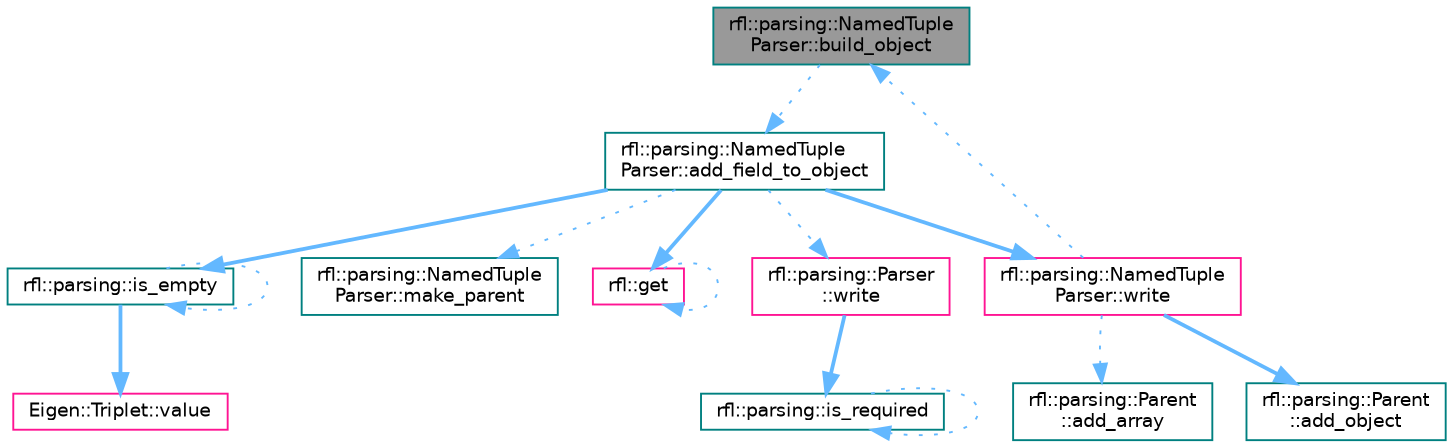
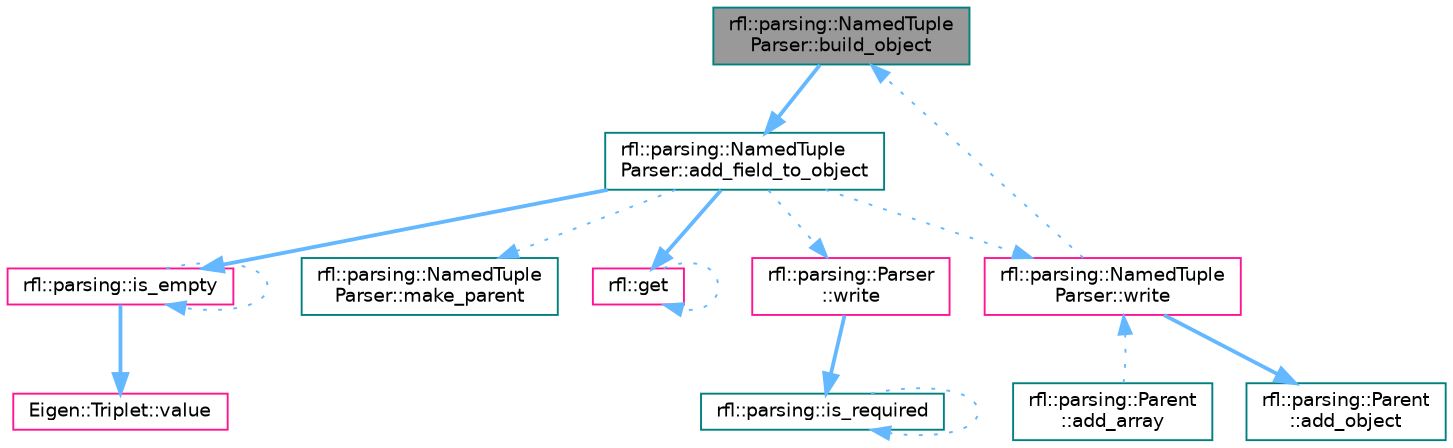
edge "rfl::parsing::NamedTuple Parser::build_object" -> "rfl::parsing::NamedTuple Parser::add_field_to_object": style dotted -> bold
edge "rfl::parsing::NamedTuple Parser::add_field_to_object" -> "rfl::parsing::NamedTuple Parser::write": style bold -> dotted
node "rfl::parsing::is_empty": color teal -> deeppink
edge "rfl::parsing::NamedTuple Parser::write" -> "rfl::parsing::Parent ::add_array": reversed
